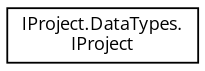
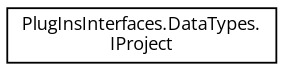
node "IProject.DataTypes. IProject": label "IProject.DataTypes. IProject" -> "PlugInsInterfaces.DataTypes. IProject"
